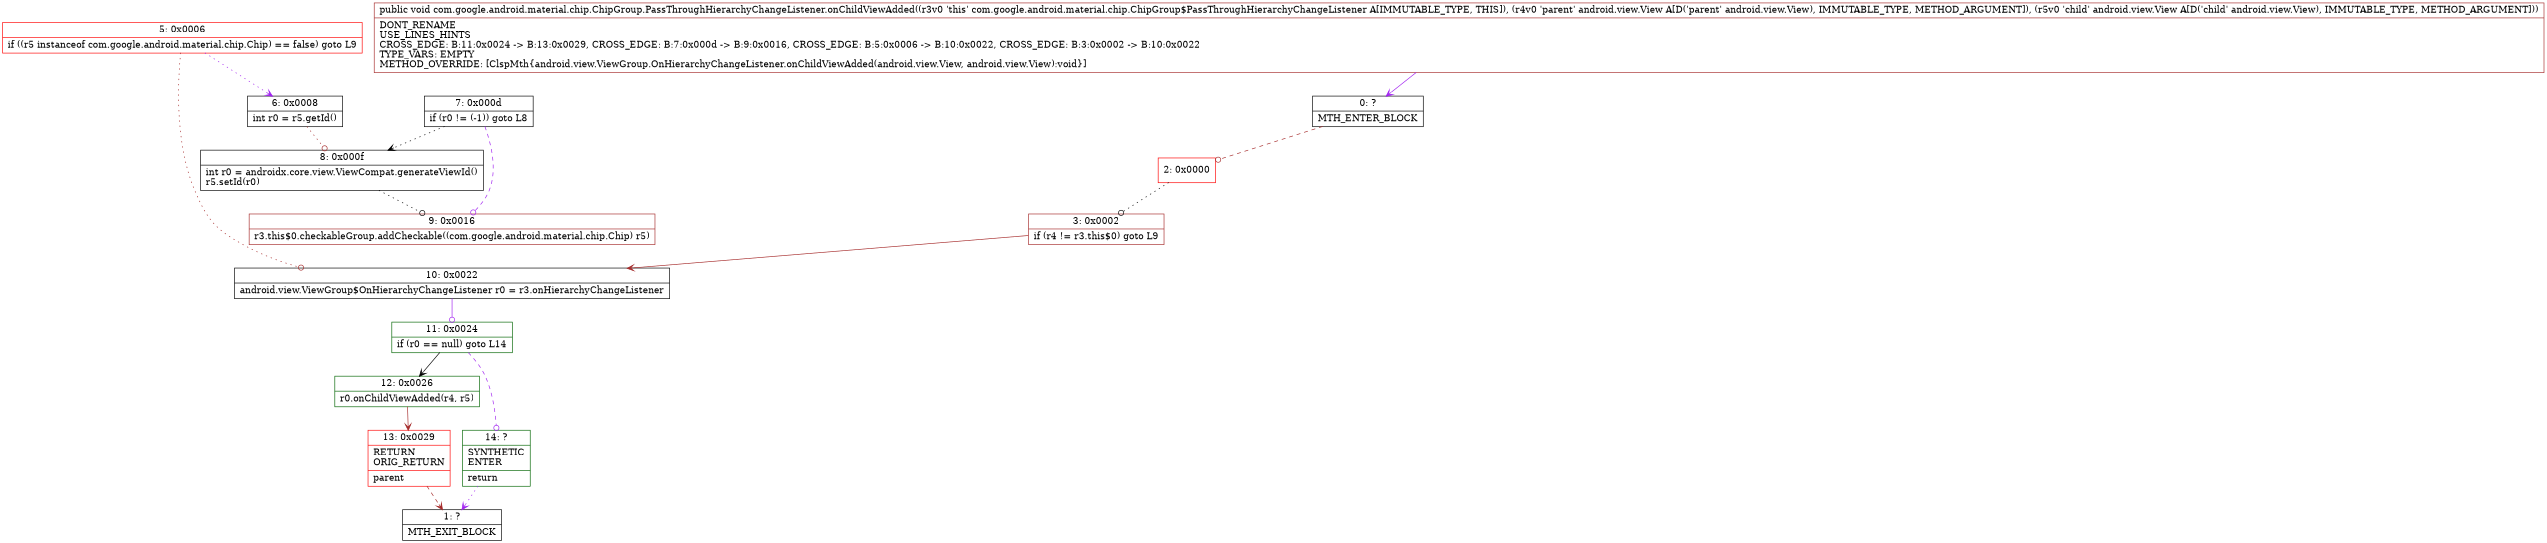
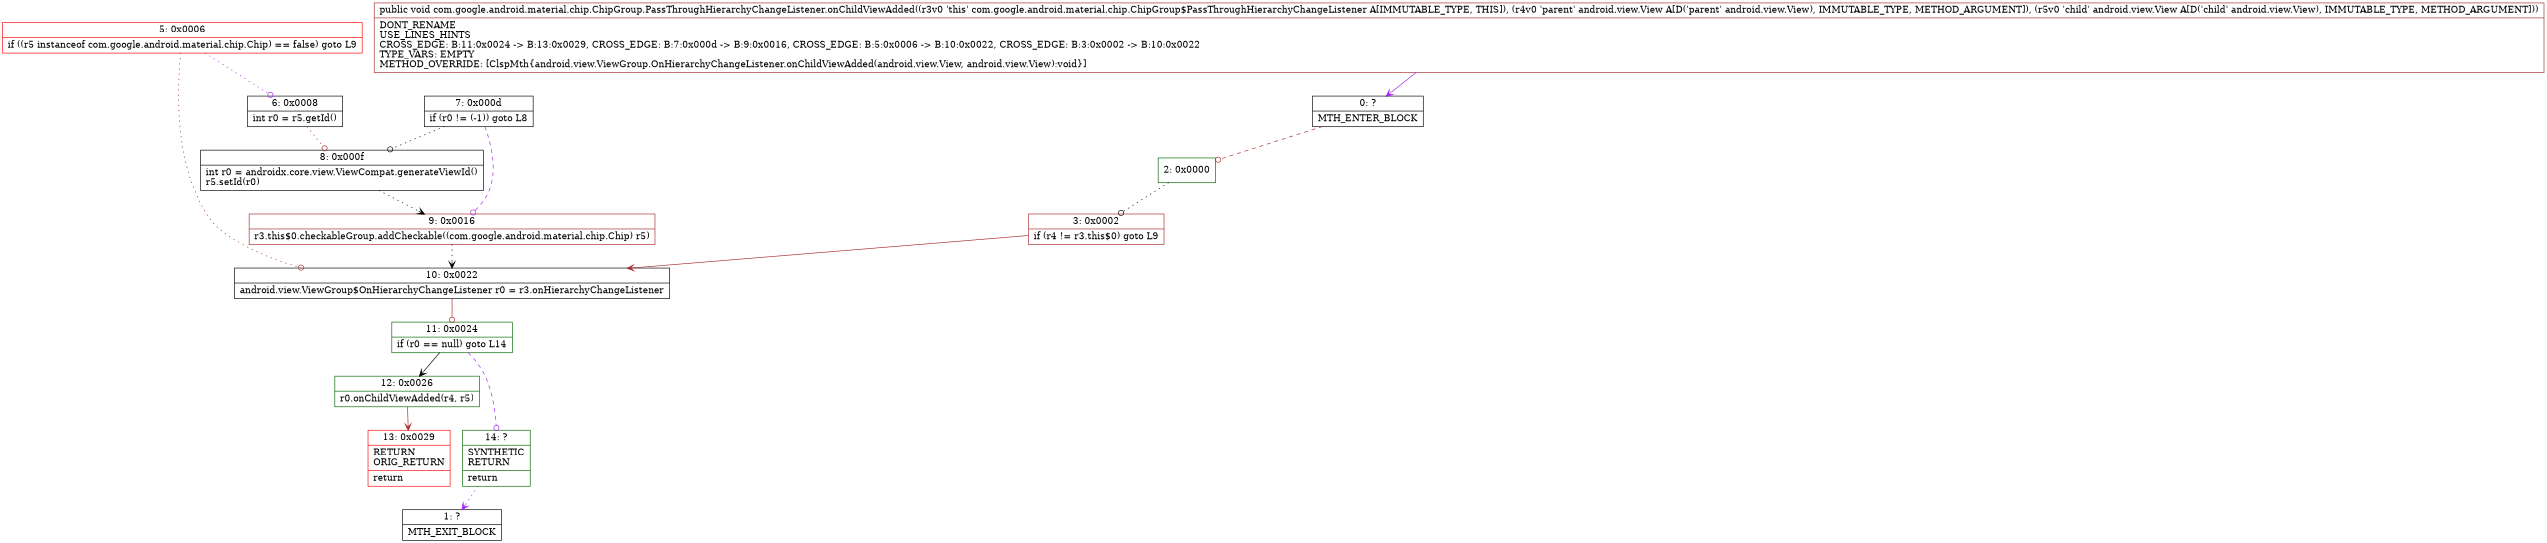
edge "5: 0x0006" -> "6: 0x0008": arrowhead vee -> odot
edge "7: 0x000d" -> "8: 0x000f": arrowhead vee -> odot
node "2: 0x0000": color red -> darkgreen
edge "8: 0x000f" -> "9: 0x0016": arrowhead odot -> vee
edge "9: 0x0016" -> "10: 0x0022": added
edge "10: 0x0022" -> "11: 0x0024": color purple -> brown
node "14: ?": text "ENTER" -> "RETURN"
node "13: 0x0029": text "parent" -> "return"
edge "13: 0x0029" -> "1: ?": removed
